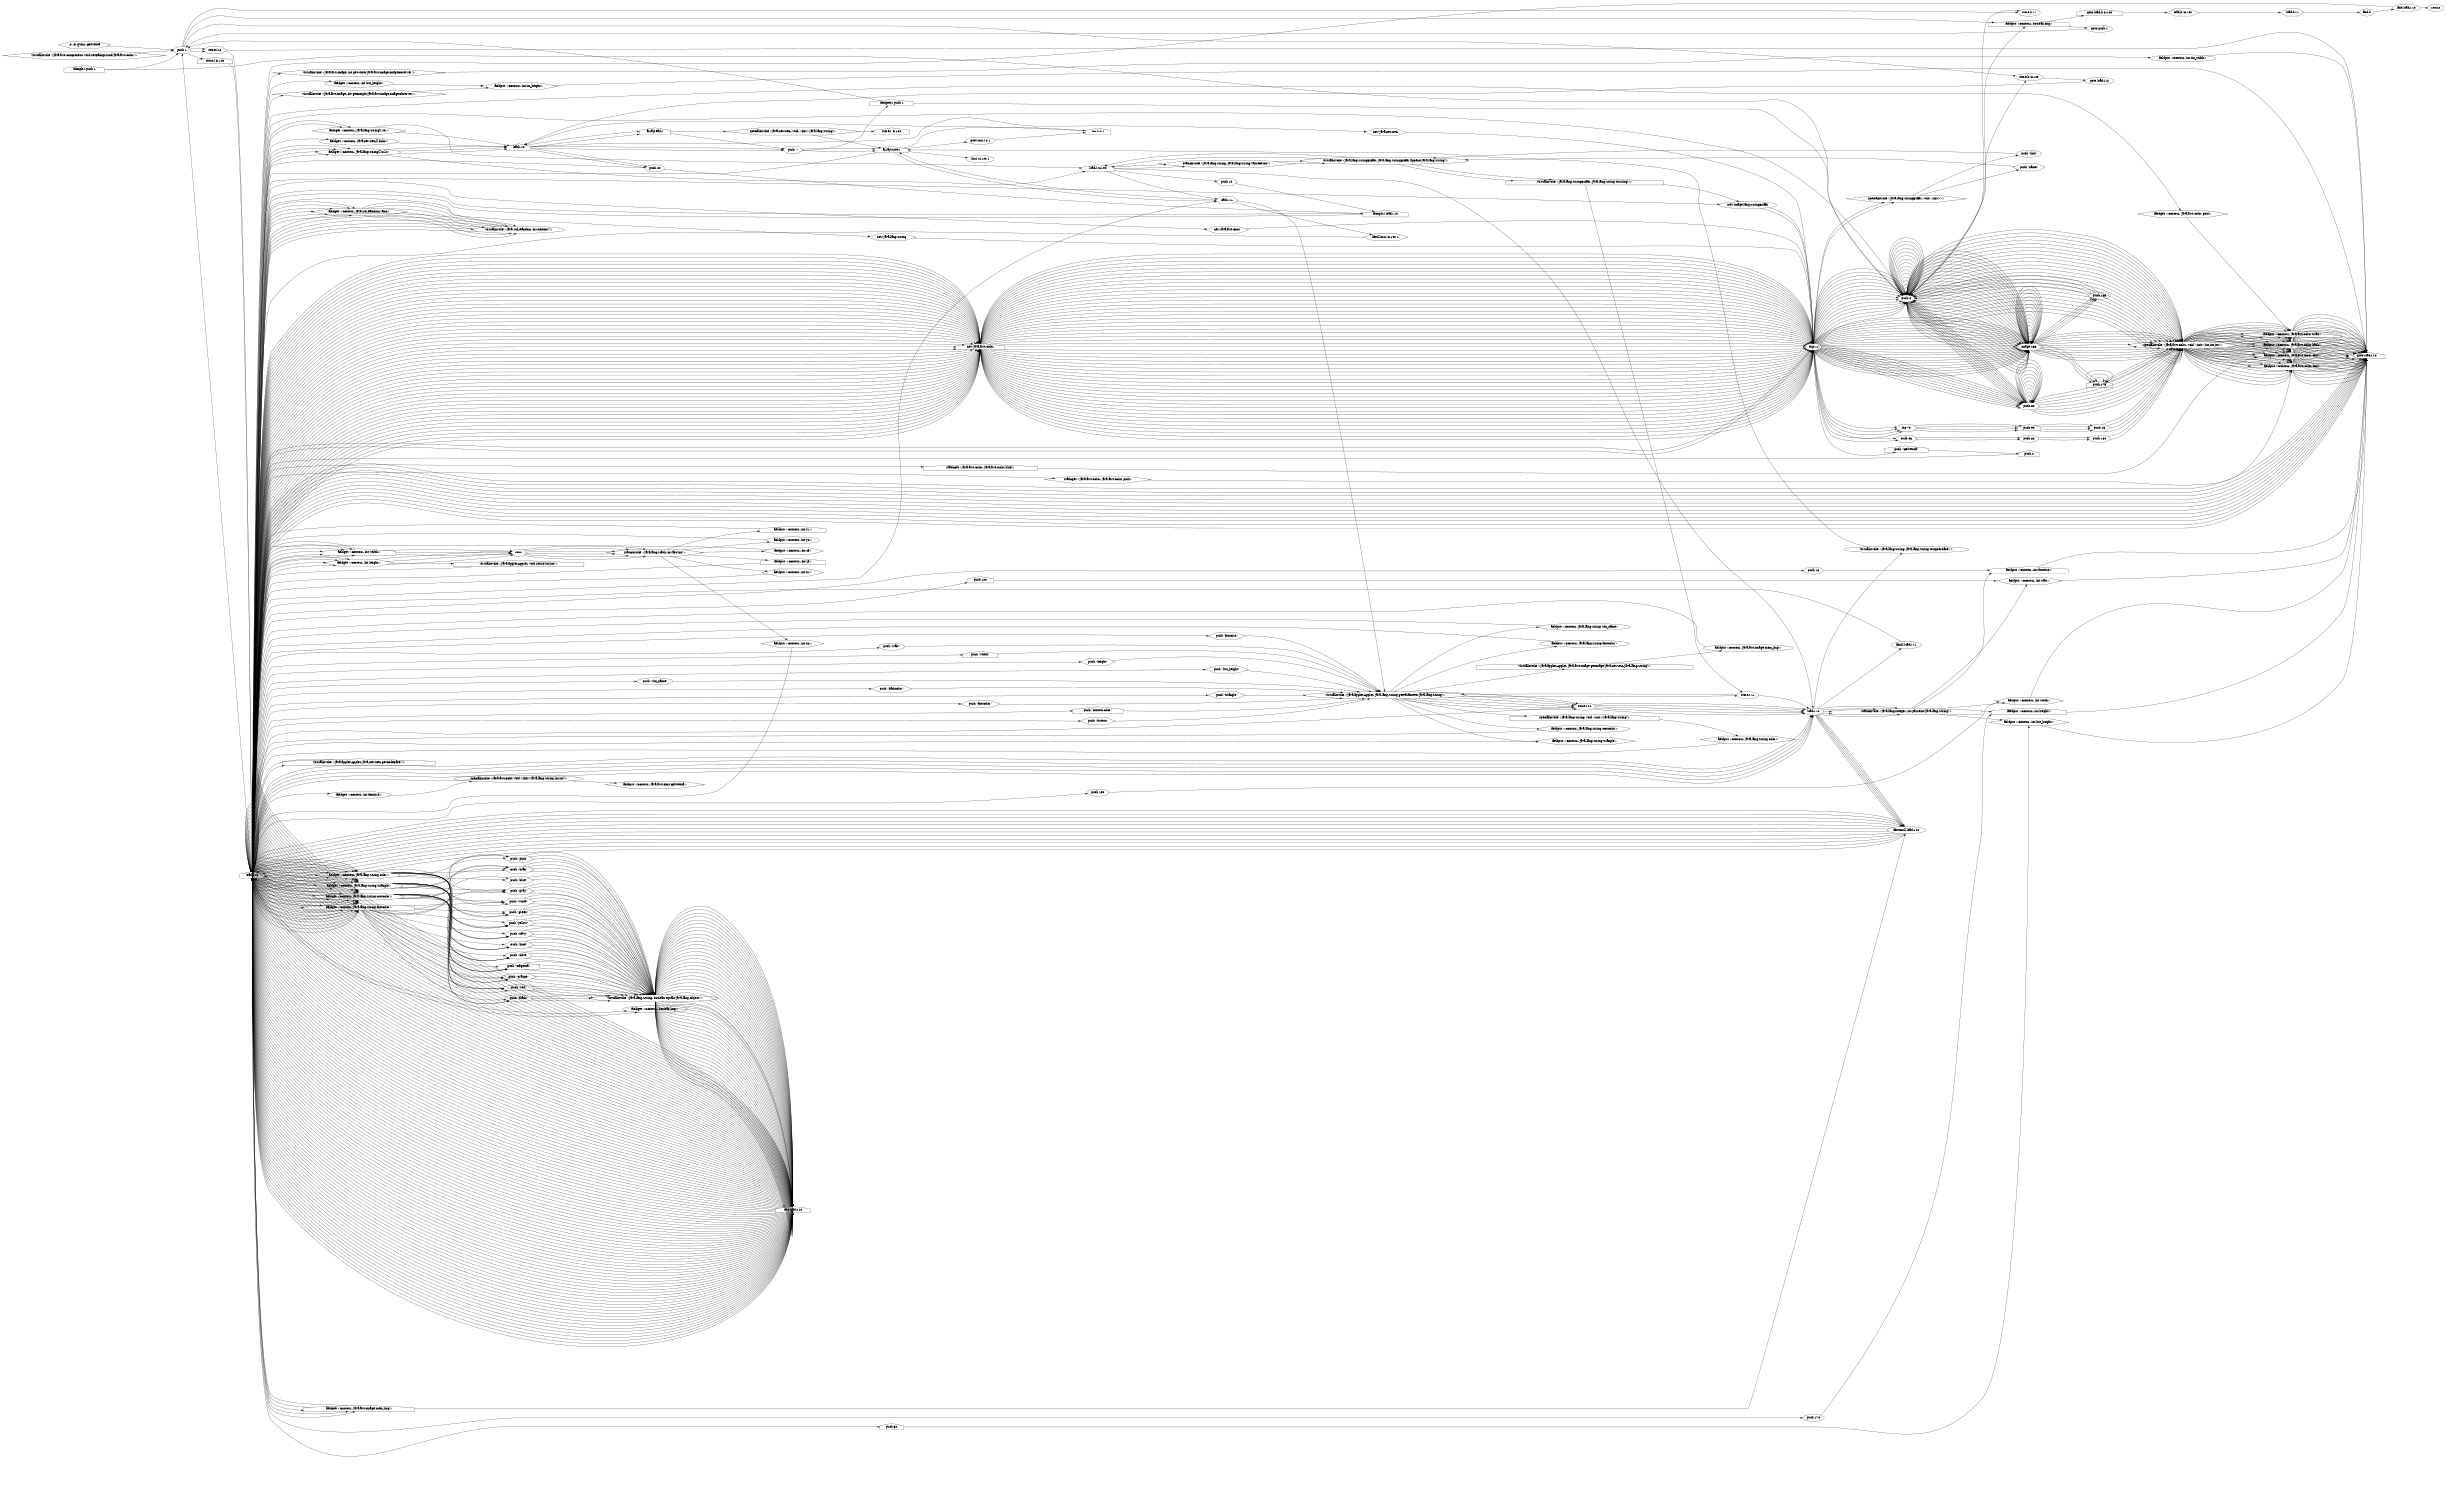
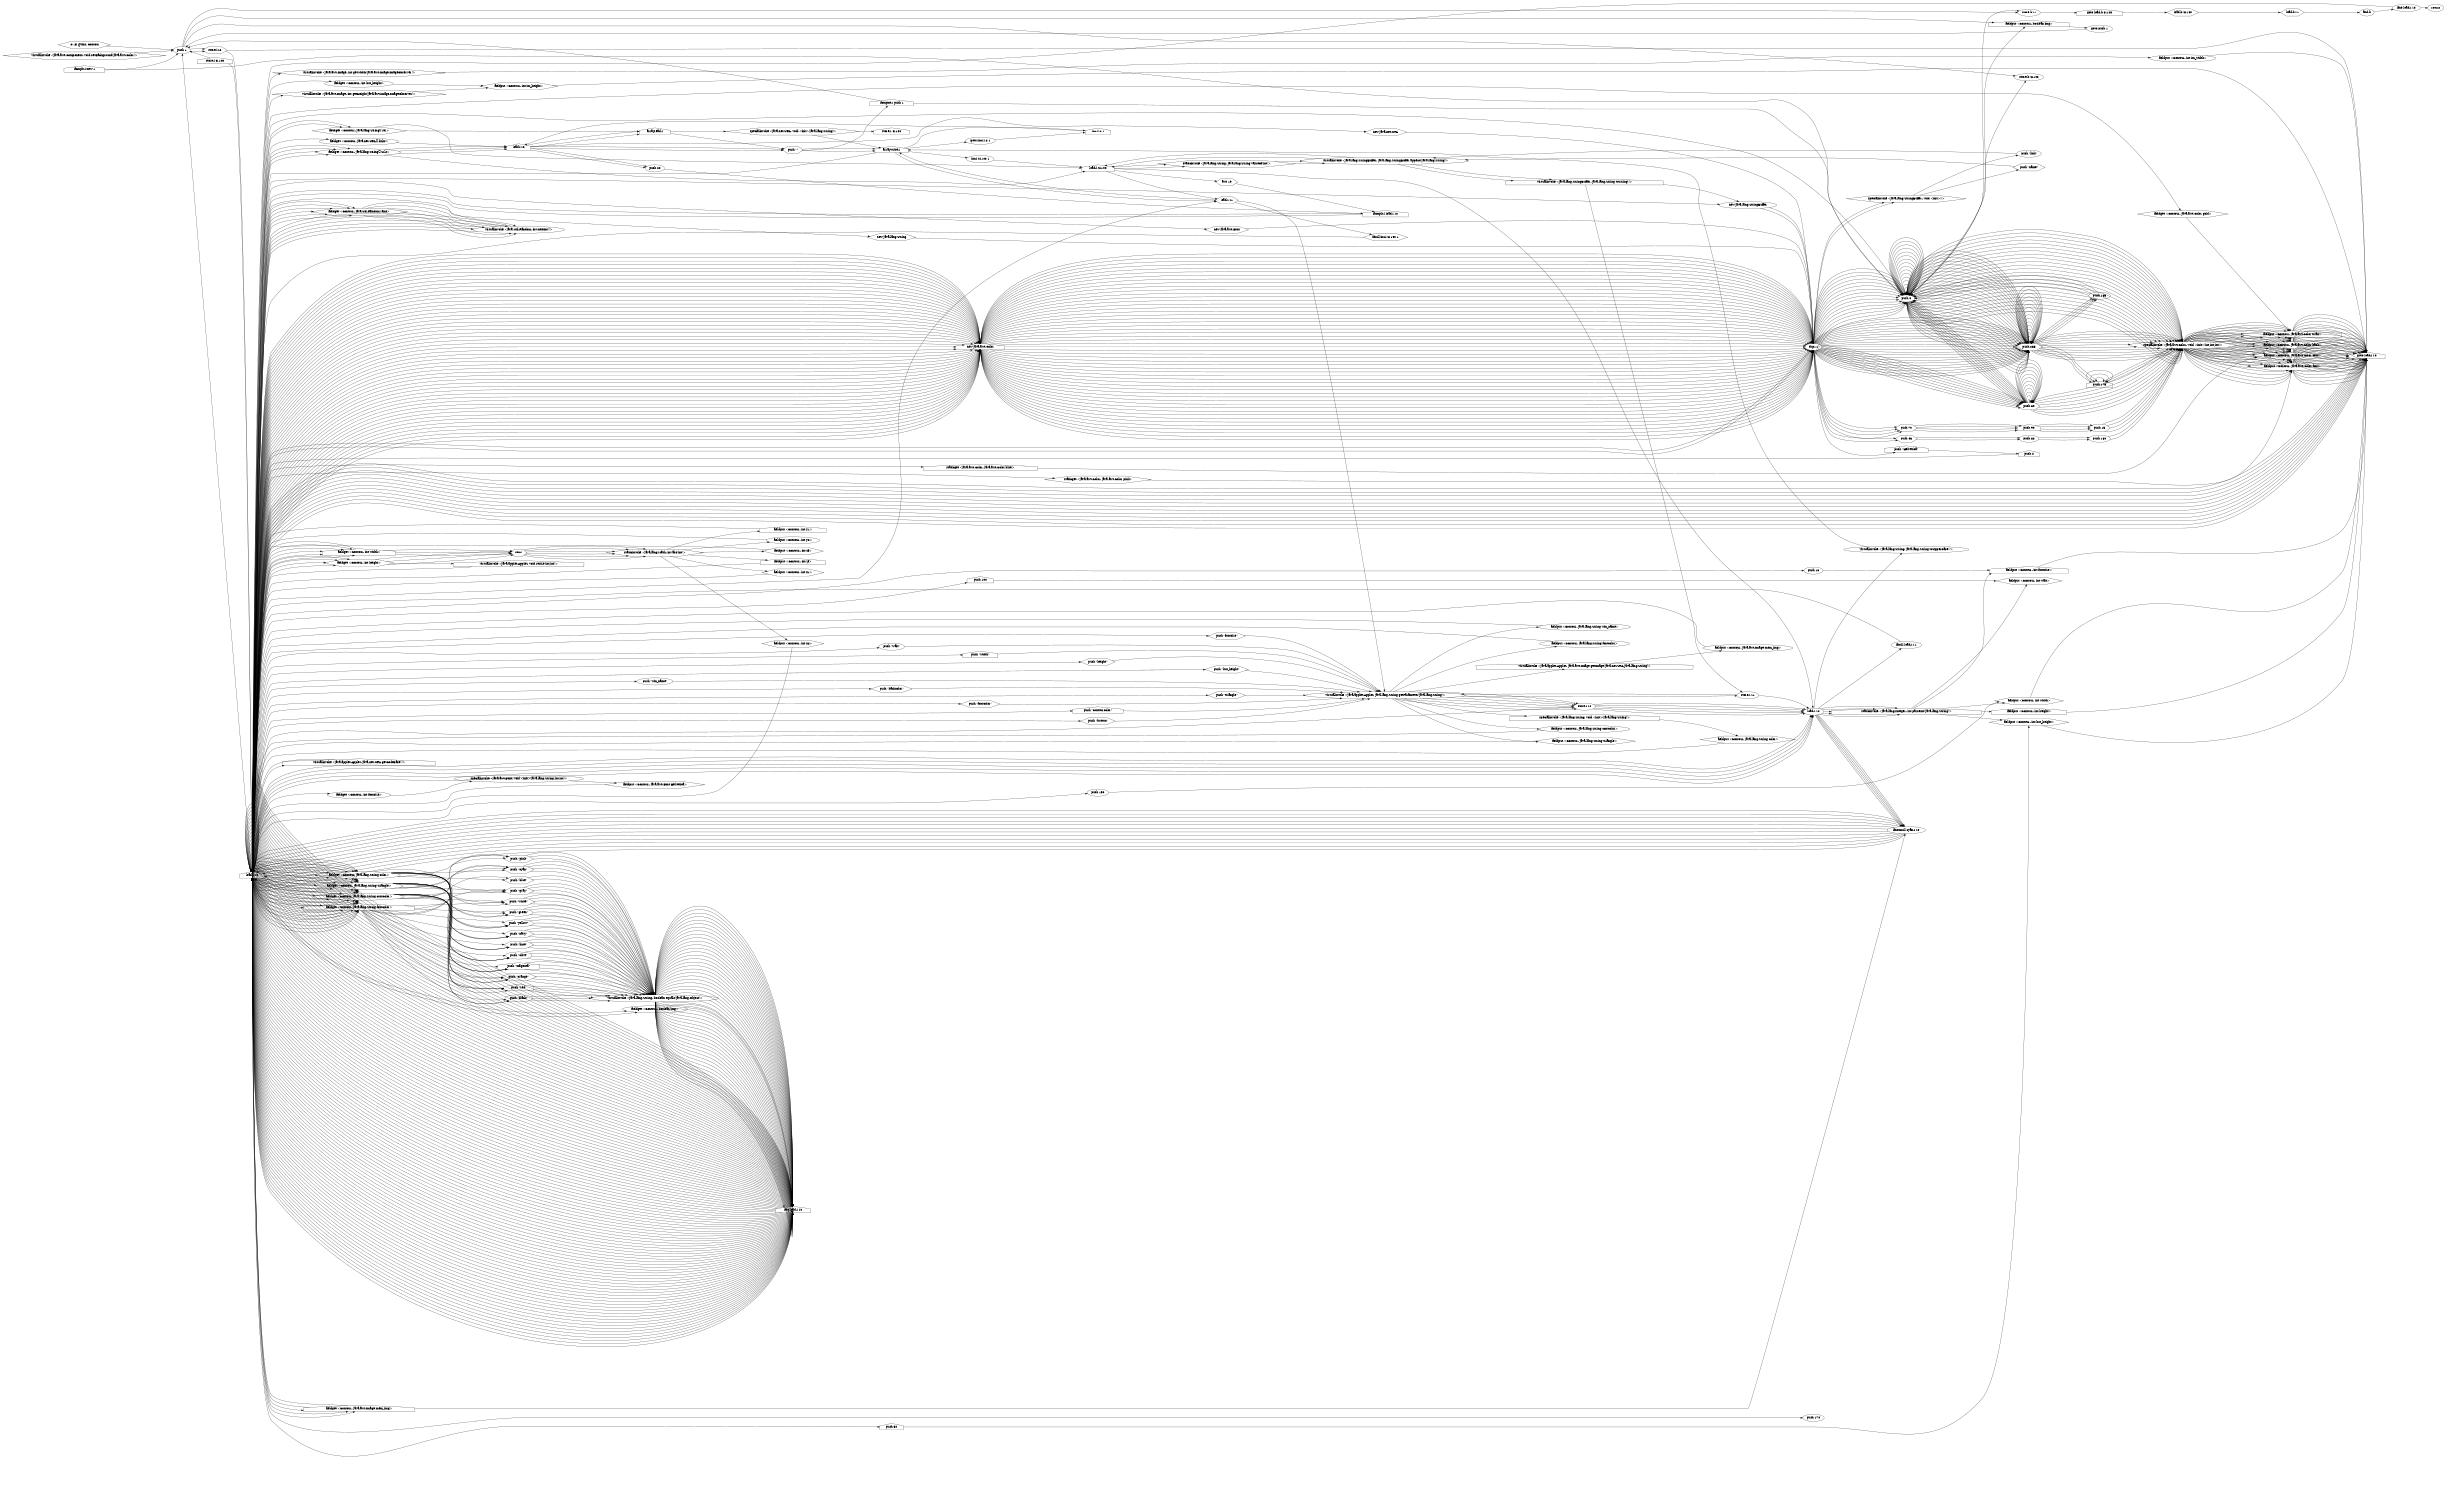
edge "fieldput <Contour: boolean img>" -> "goto load.b $r140": now "store.b r1" -> "goto load.b $r140"
node "r0 := @this: Helvetica": label "r0 := @this: Helvetica" -> "r0 := @this: Contour"
edge "push 1" -> "store.i $r140": reversed
node "ifcmplt.i push 1": label "ifcmplt.i push 1" -> "ifcmplt.i new 1"
node "goto load.i r2": removed
edge "fieldget <Contour: java.lang.String[] str>" -> "load.i r2": now "fieldget <Contour: java.lang.String[] str>" -> "arrayread.r"
edge "push 20" -> "load.r r0": now "fieldput <Contour: java.awt.Font Helvetica>" -> "load.r r0"
edge "inc.i $r140 1" -> "load.i $r140": added
node "push 19": label "push 19" -> "awt 19"
node "new image.lang.StringBuffer": label "new image.lang.StringBuffer" -> "new java.lang.StringBuffer"
node "image 255": label "image 255" -> "push 255"
node "inc 70": label "inc 70" -> "push 70"
edge "fieldput <Contour: int wait>" -> "goto load.r r0": removed
node "ifnonnull load.r r0": label "ifnonnull load.r r0" -> "ifnonnull cyan.r r0"
edge "push 170" -> "fieldput <Contour: int height>": removed
